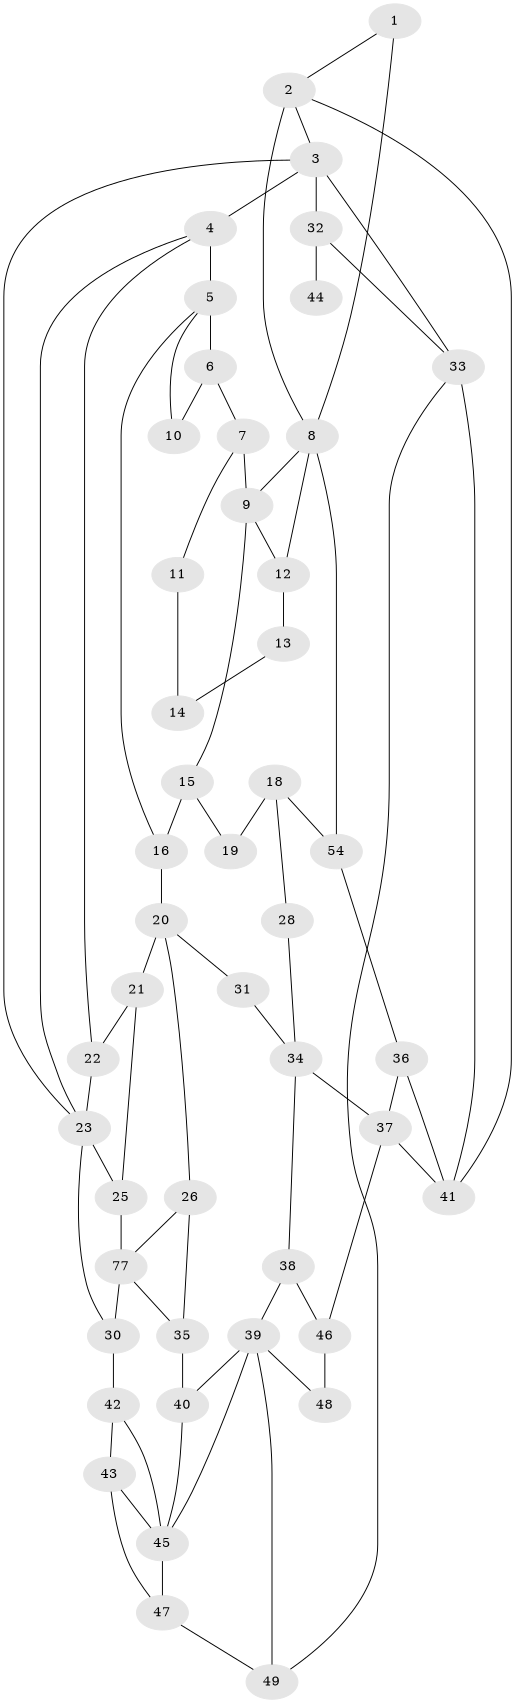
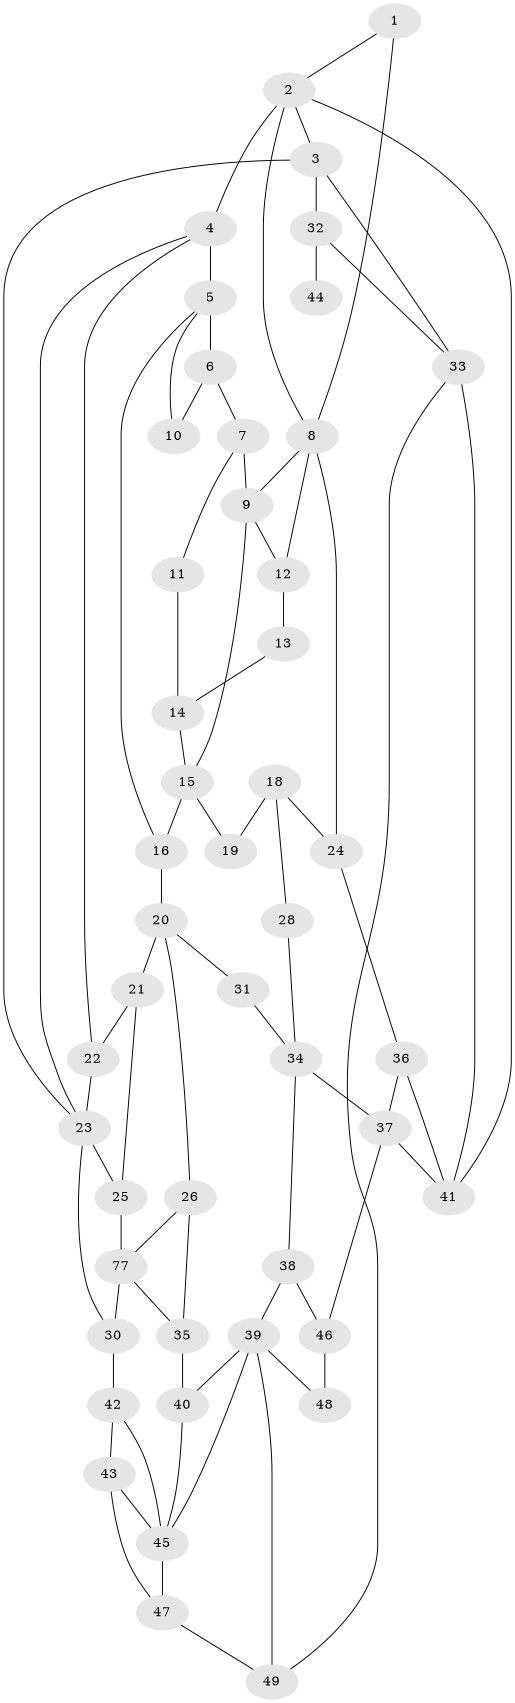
edge "3" -- "4": now "2" -- "4"
edge "14" -- "15": added
node "54": label "54" -> "24"
